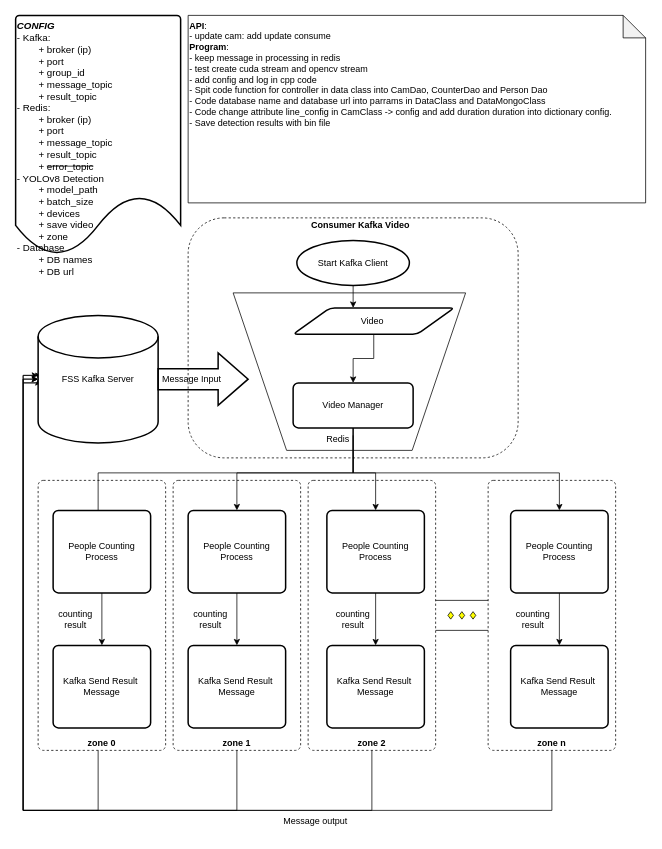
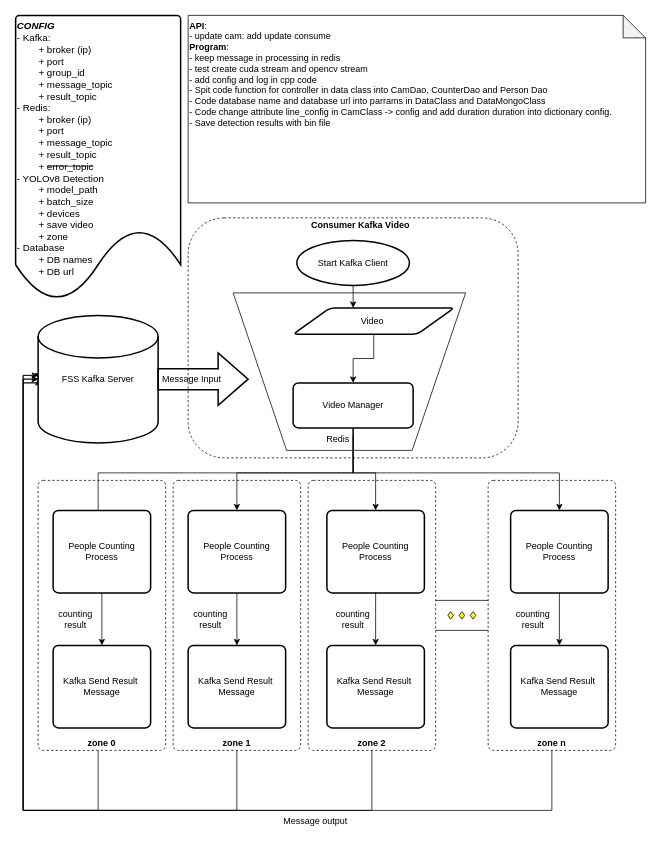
node "CONFIG - Kafka: + broker (ip) + port + group_id + message_topic + result_topic - Redis: + broker (ip) + port + message_topic + result_topic + error_topic - YOLOv8 Detection + model_path + batch_size + devices + save video + zone - Database + DB names + DB url": size 165x240 -> 165x285
